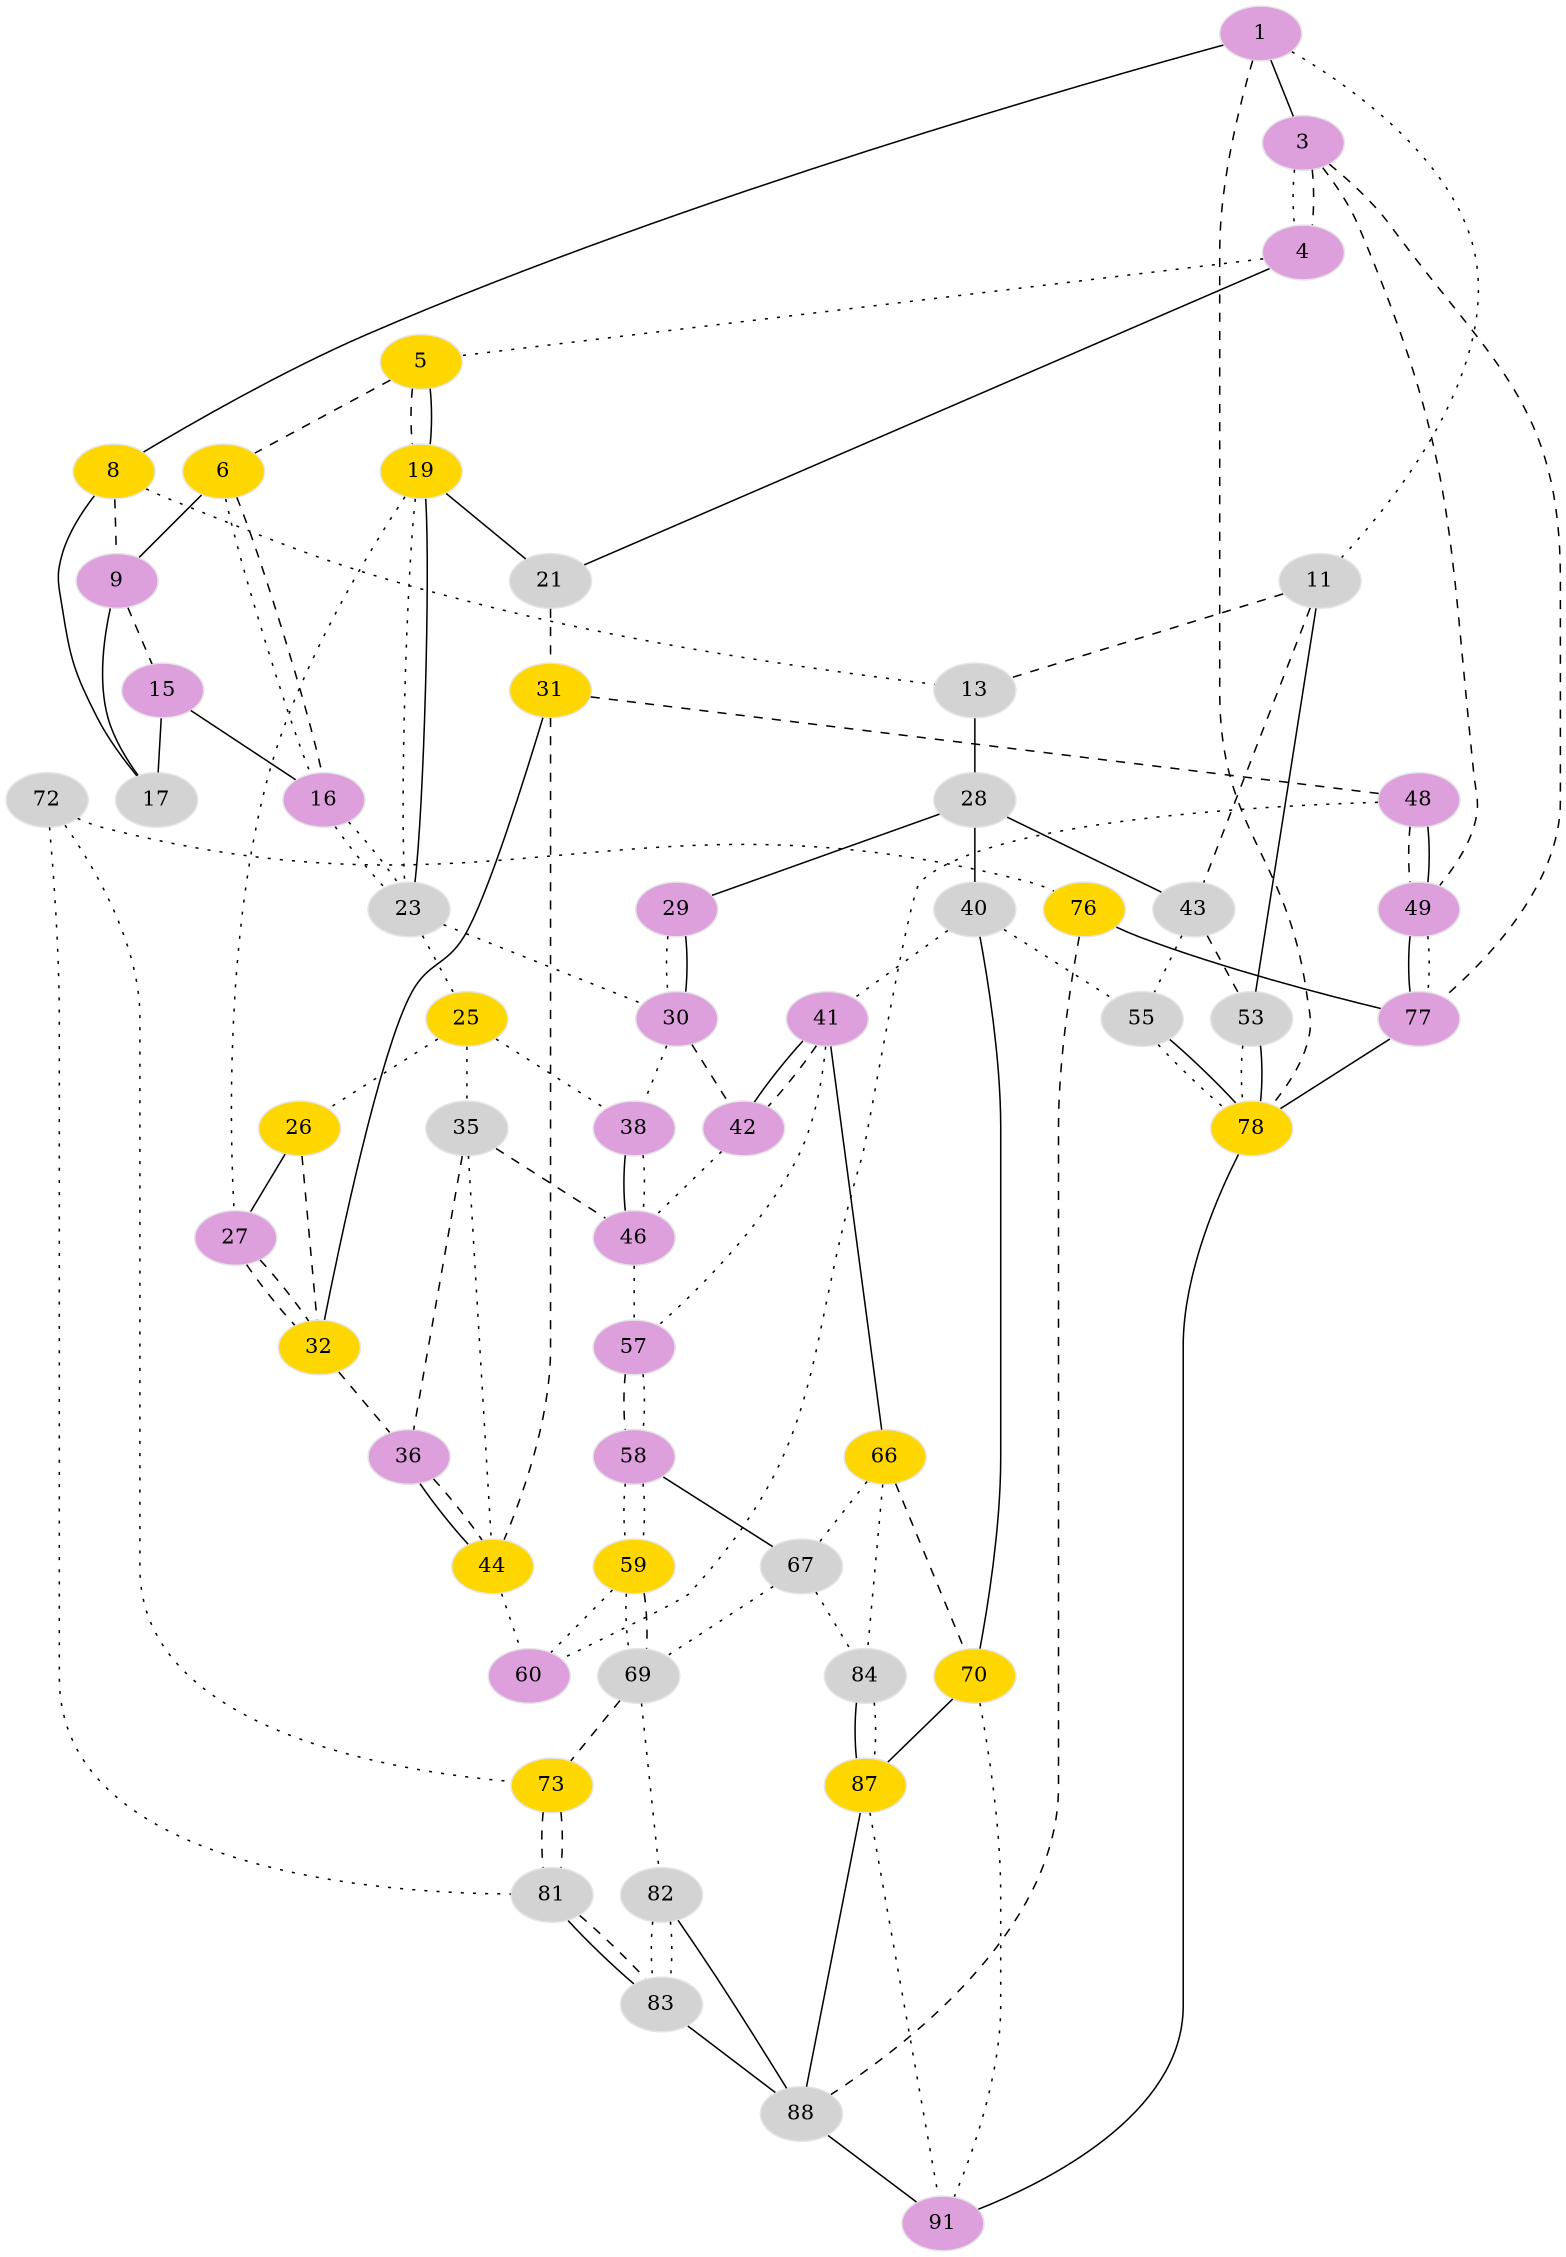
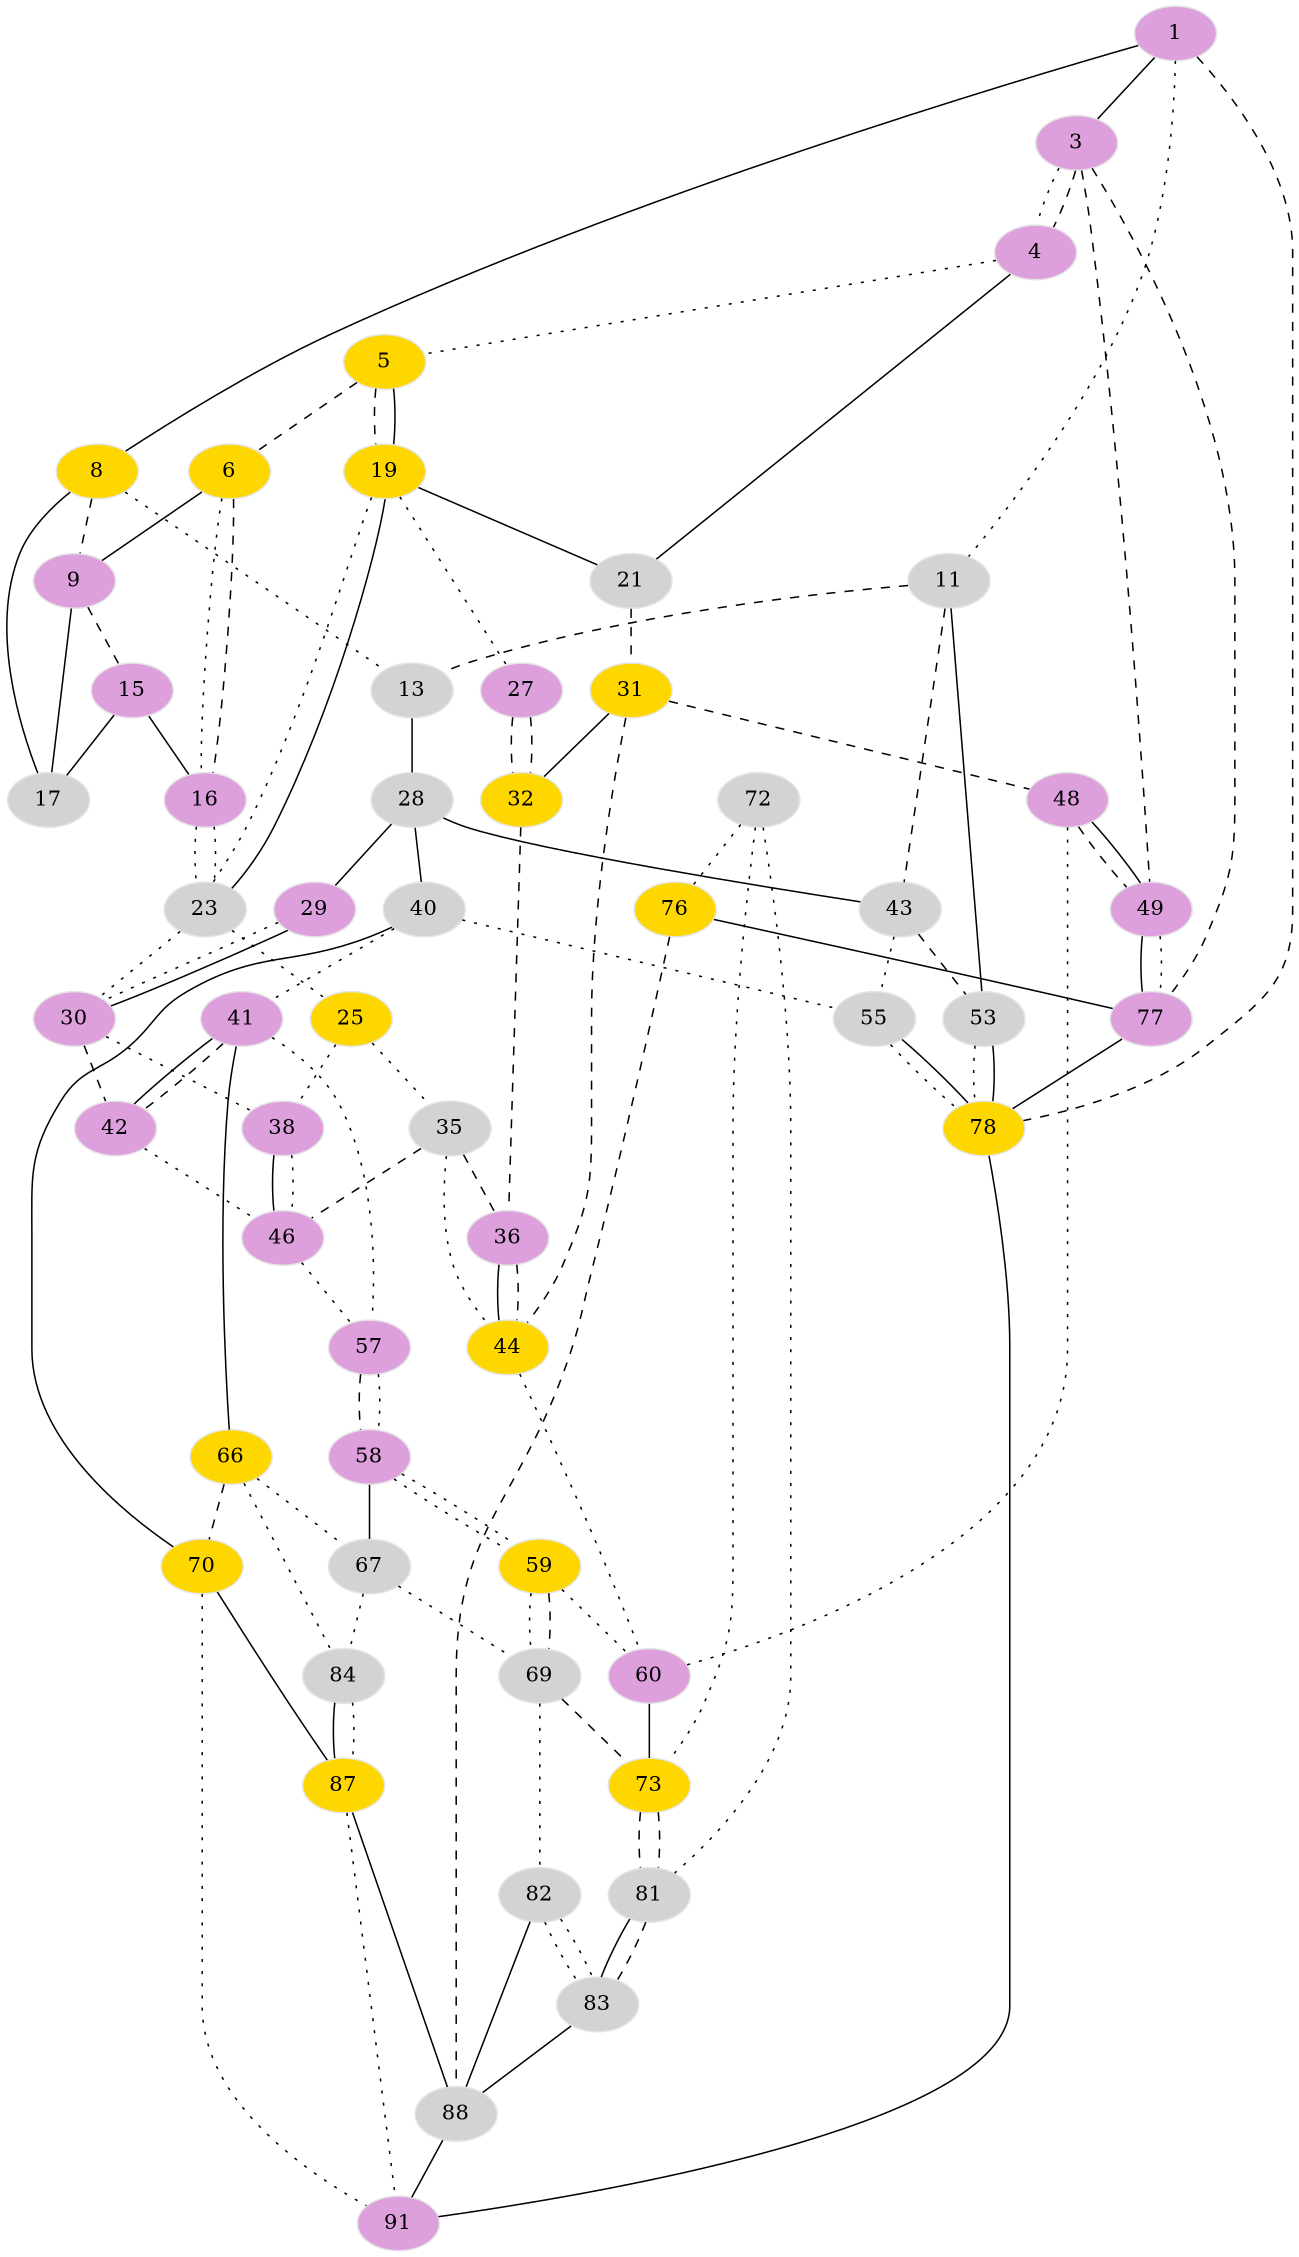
node "26": removed
edge "60" -- "73": added
